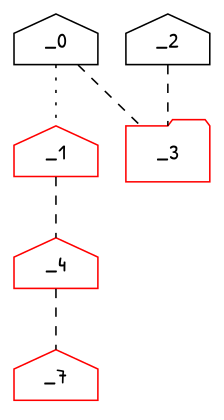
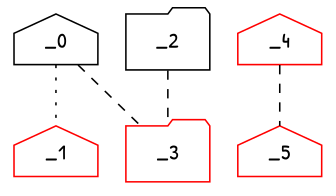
node "_2": shape house -> folder
edge "_1" -- "_4": removed
node "_7": label "_7" -> "_5"
